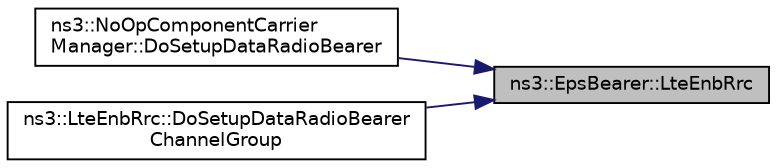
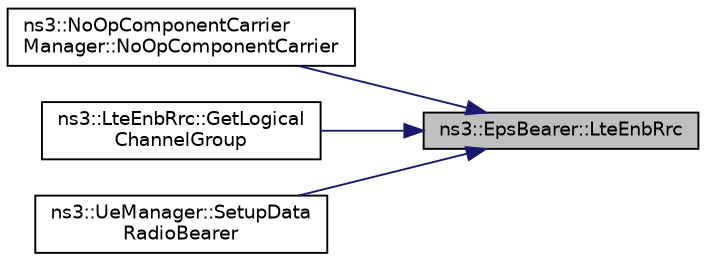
node "ns3::NoOpComponentCarrier Manager::DoSetupDataRadioBearer": label "ns3::NoOpComponentCarrier Manager::DoSetupDataRadioBearer" -> "ns3::NoOpComponentCarrier Manager::NoOpComponentCarrier"
node "ns3::LteEnbRrc::DoSetupDataRadioBearer ChannelGroup": label "ns3::LteEnbRrc::DoSetupDataRadioBearer ChannelGroup" -> "ns3::LteEnbRrc::GetLogical ChannelGroup"
node "ns3::UeManager::SetupData RadioBearer": added
